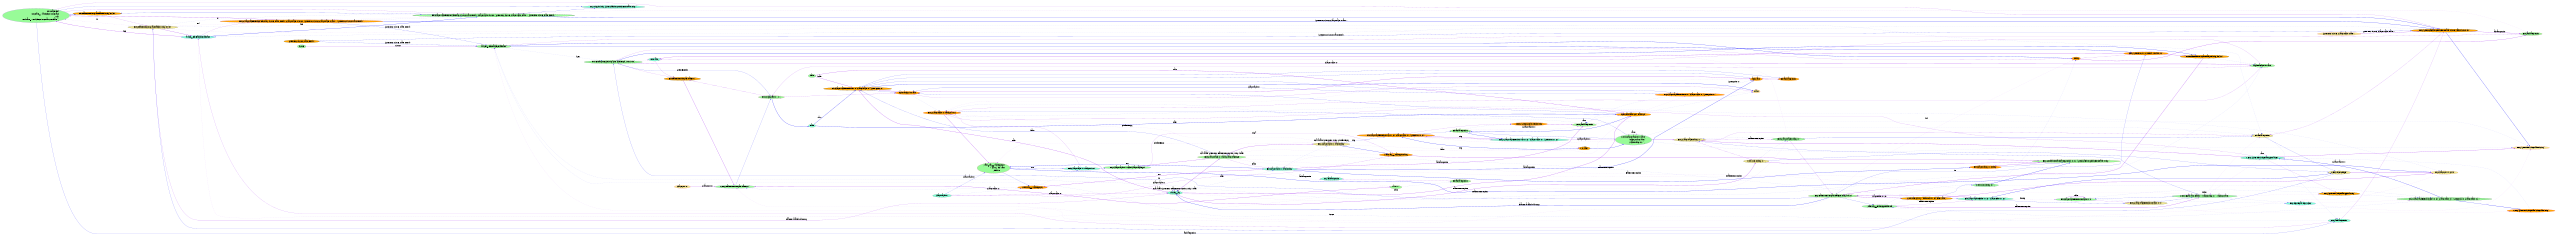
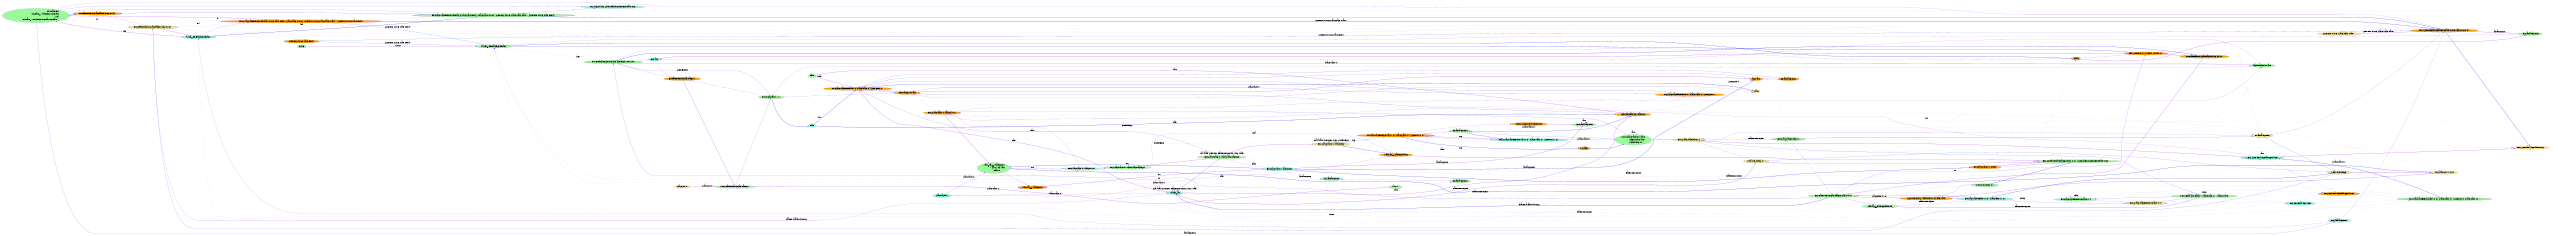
edge "0: Exit CSharpx.Maybe<T>.Maybe(CSharpx.MaybeType)" -> "0: return new Just<T1>(((Either1Of2<T1, T2>)either).Value);": now "0: this.tag = tag" -> "0: return new Just<T1>(((Either1Of2<T1, T2>)either).Value);"
node "0: Entry System.Text.StringBuilder.StringBuilder(string)": removed
